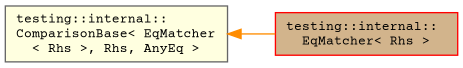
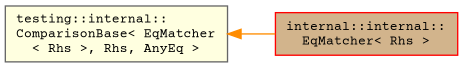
node "testing::internal:: EqMatcher< Rhs >": label "testing::internal:: EqMatcher< Rhs >" -> "internal::internal:: EqMatcher< Rhs >"
